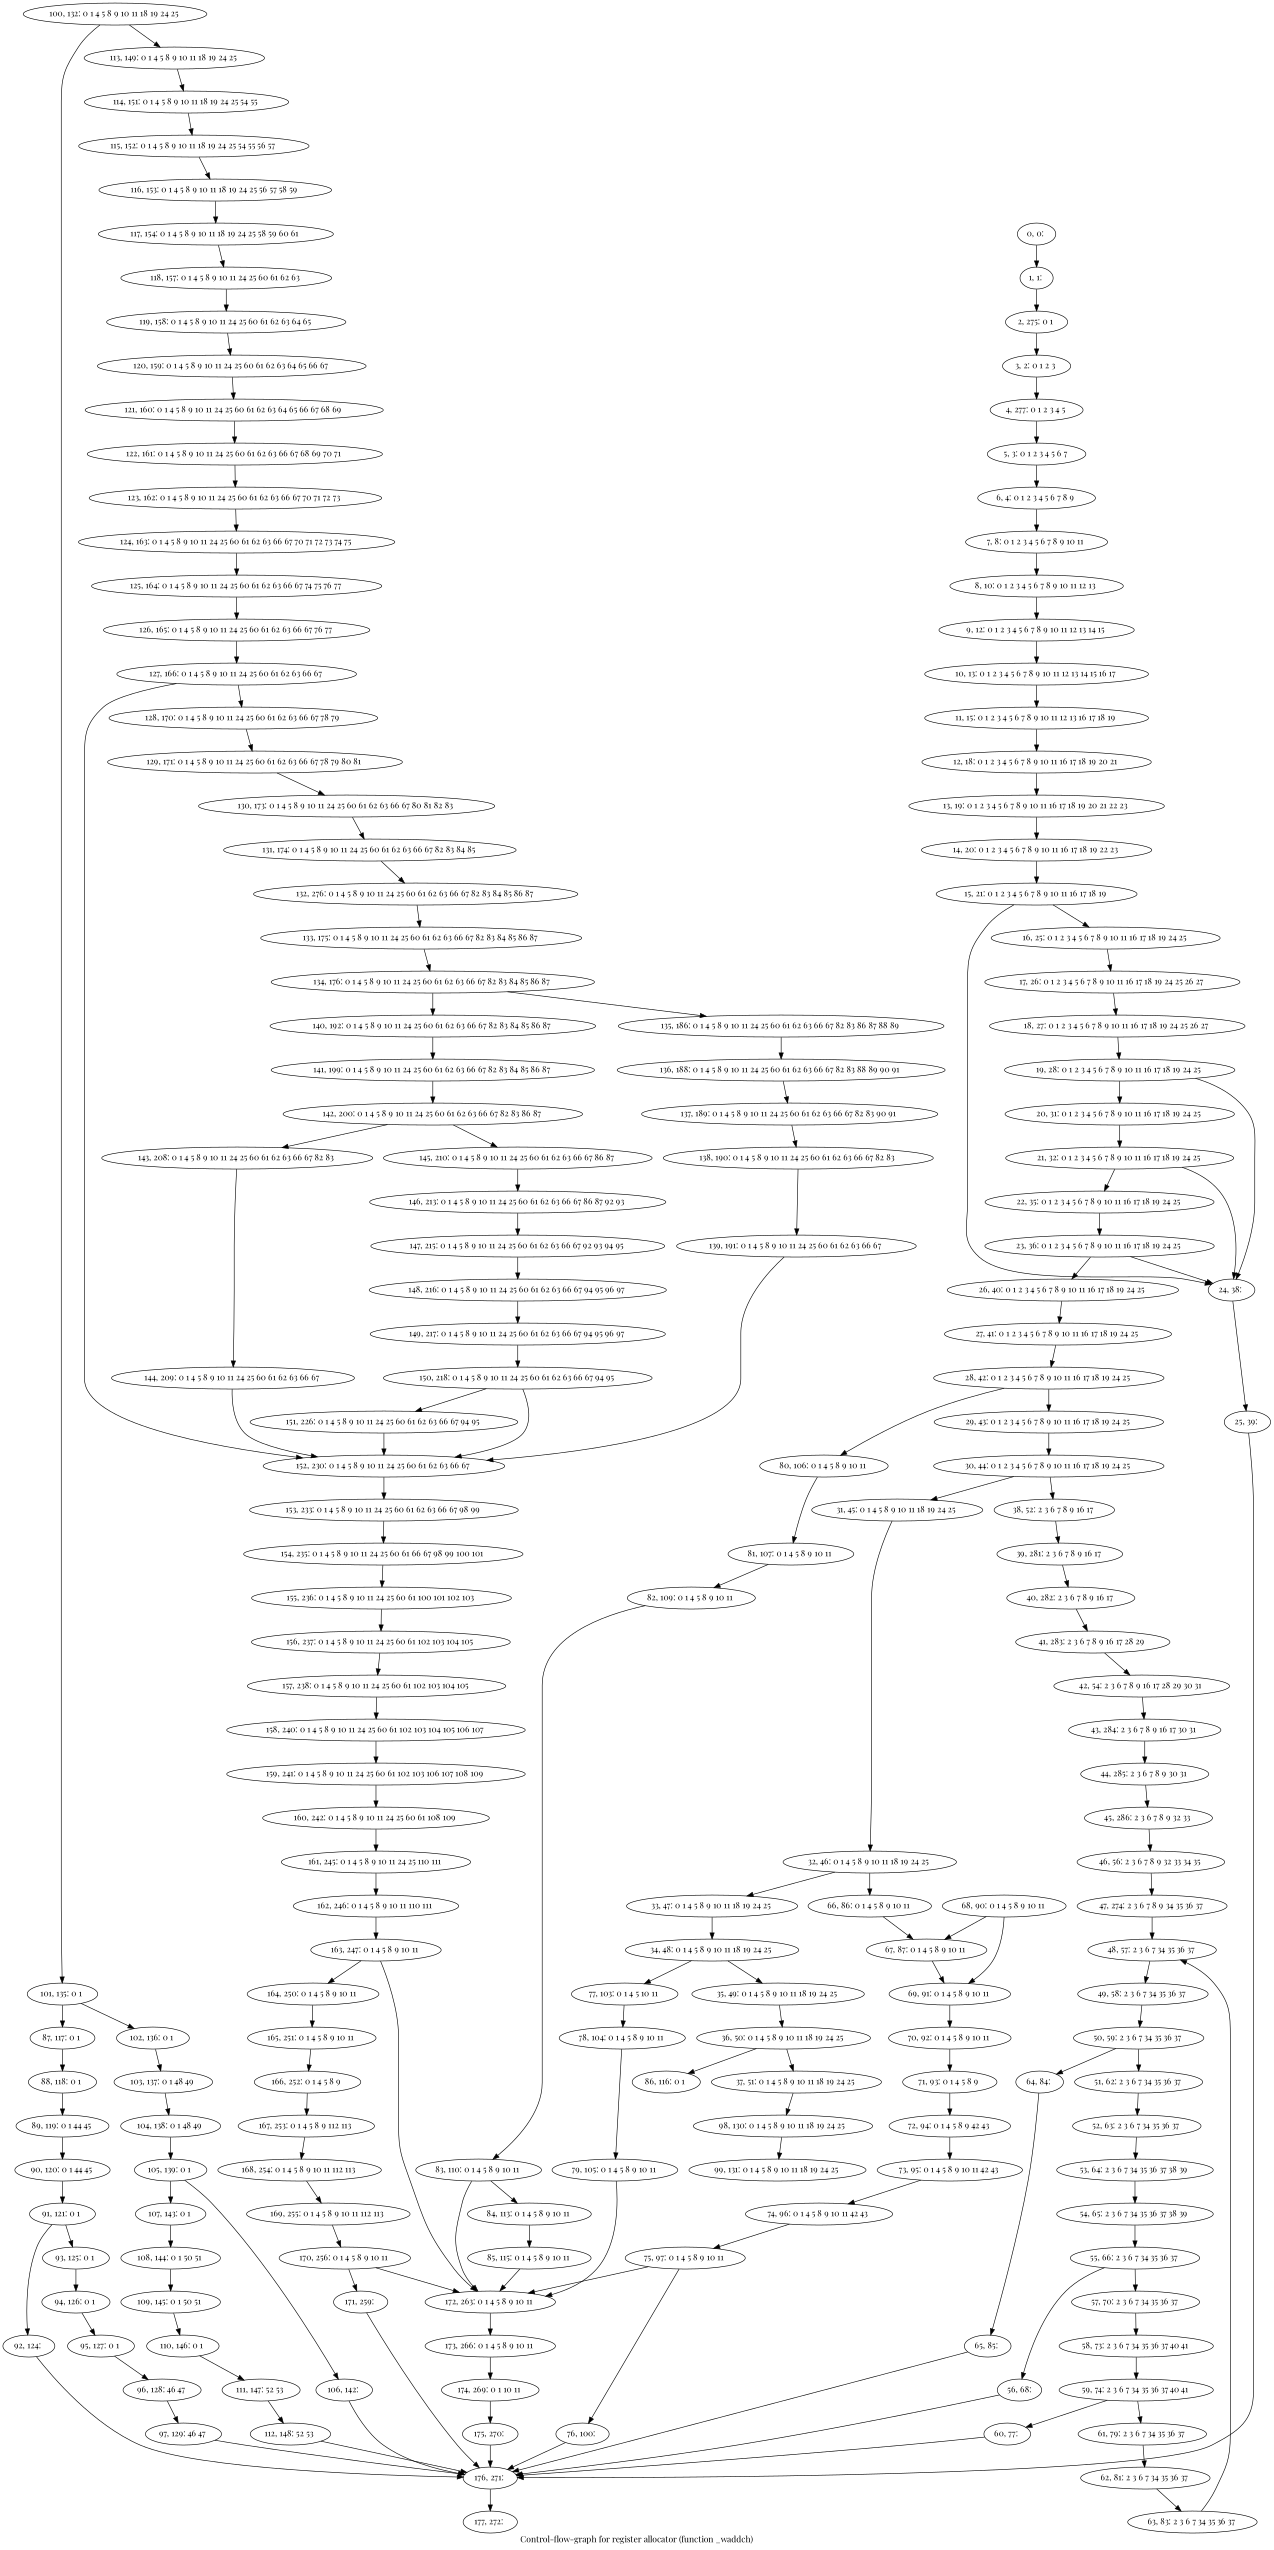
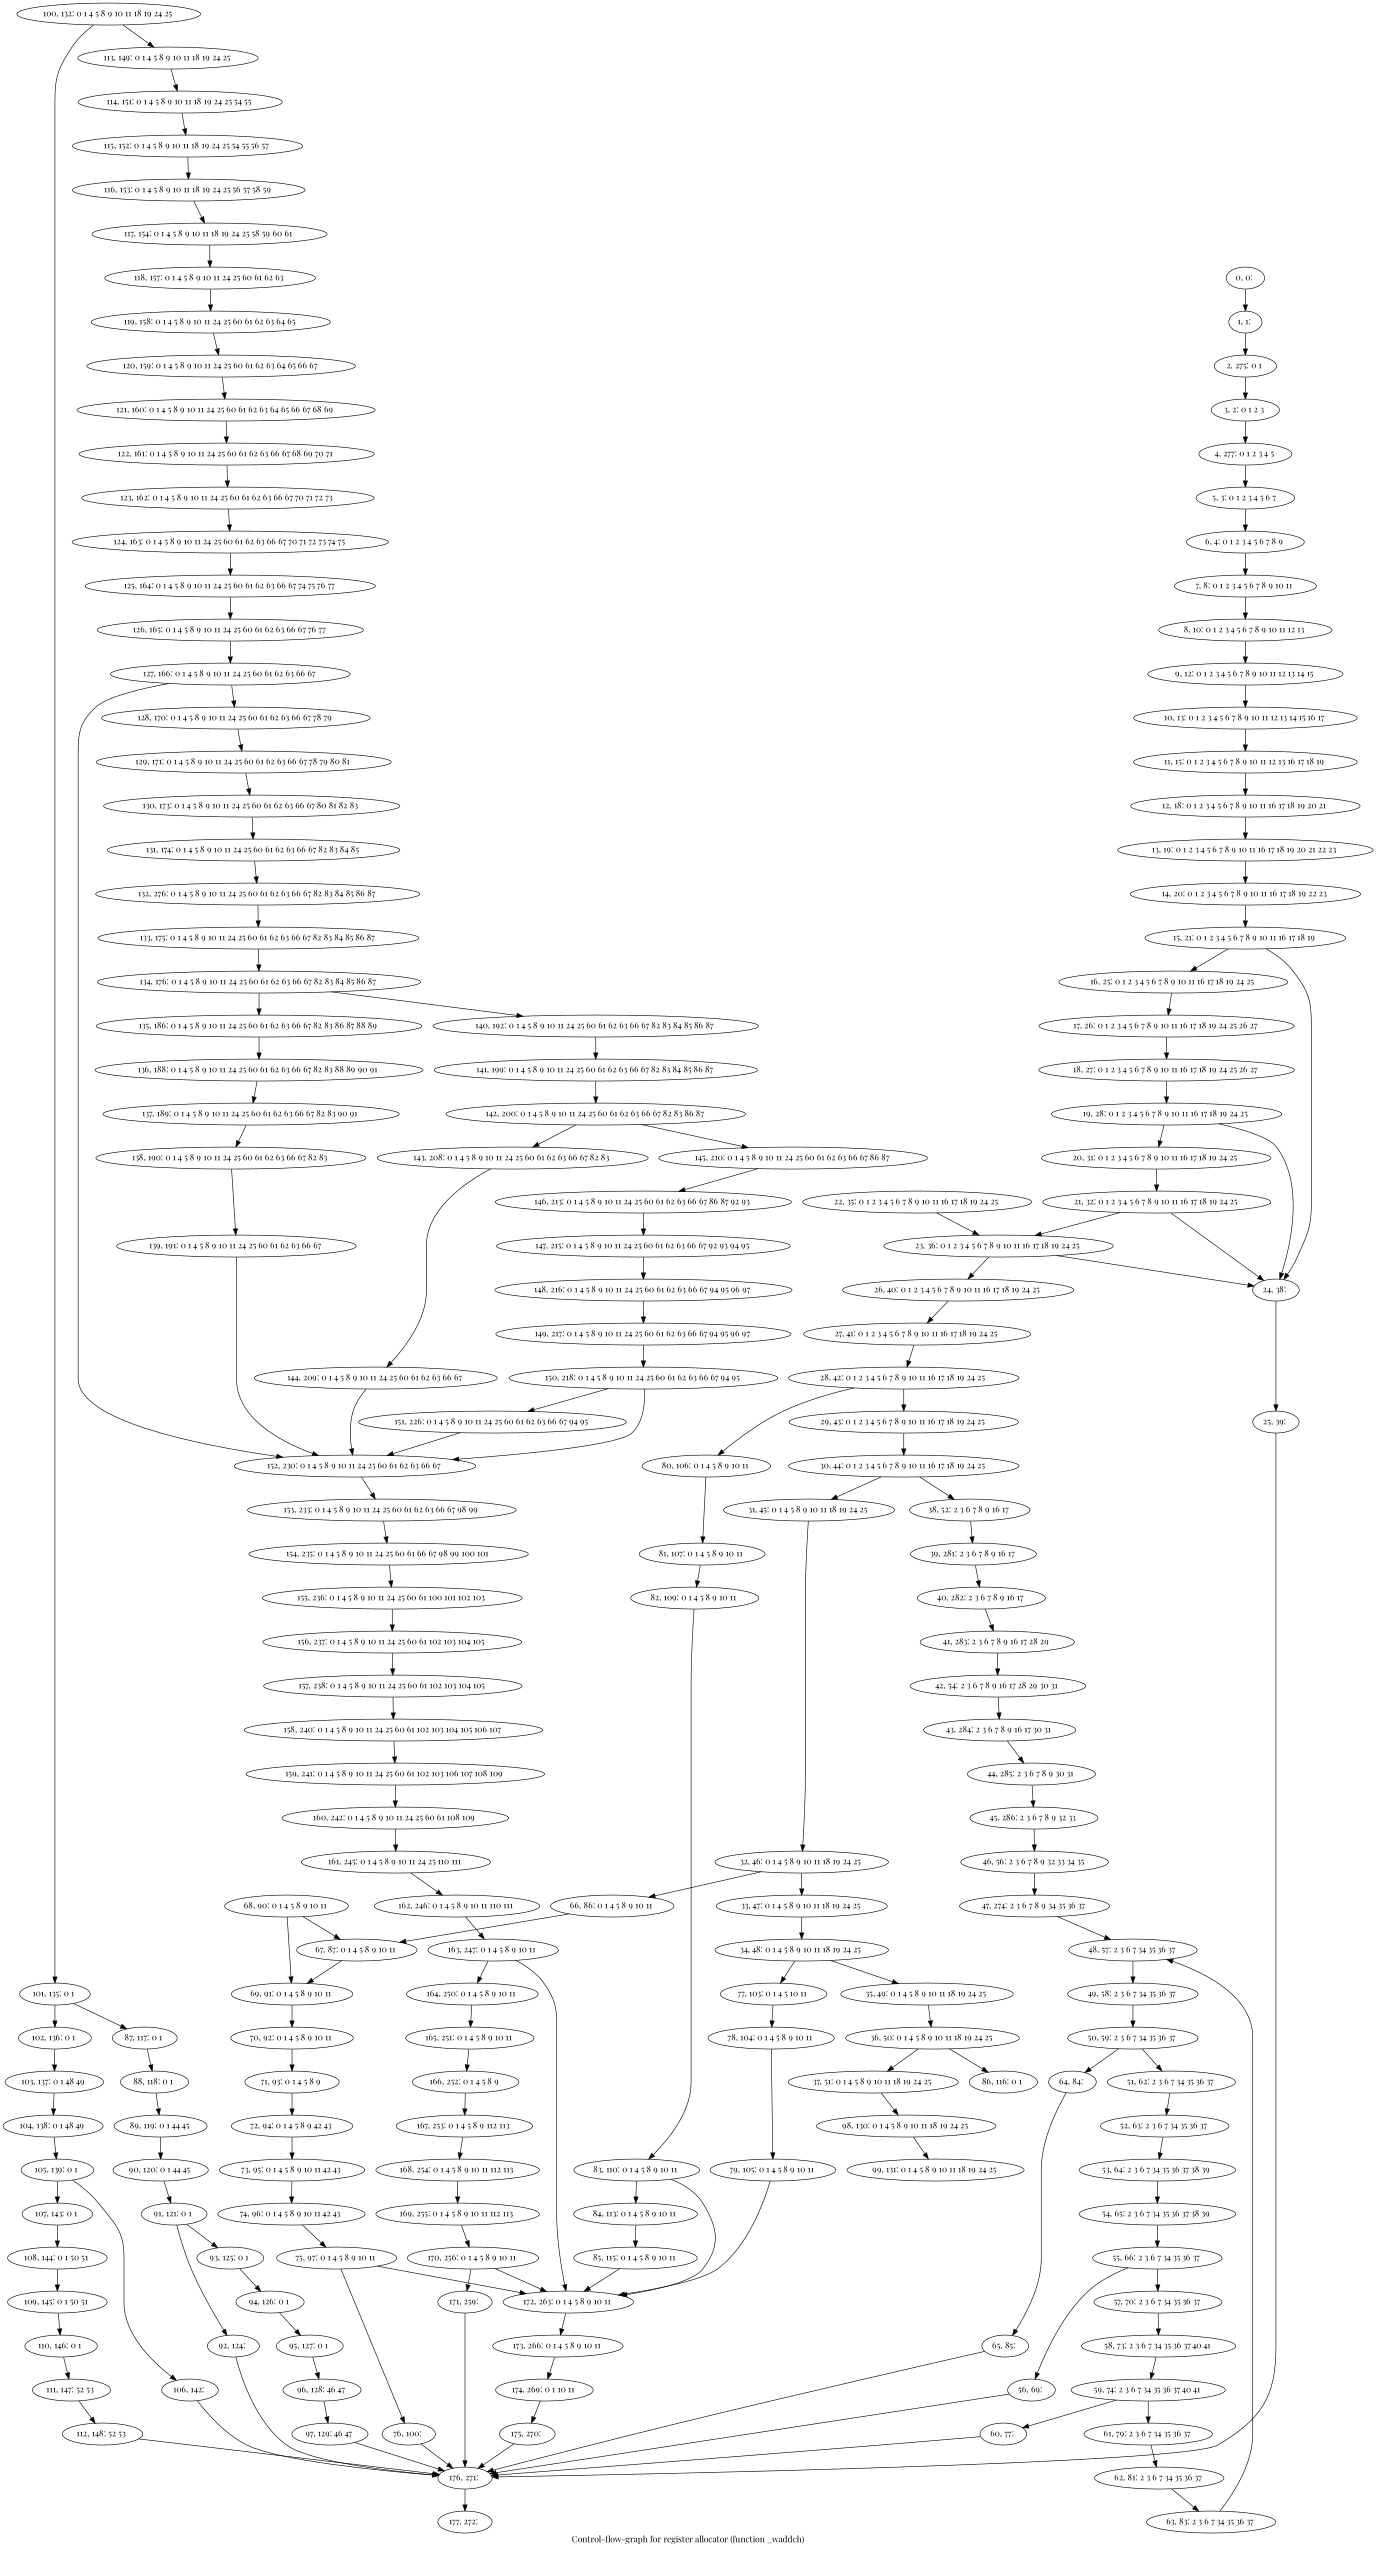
edge "21, 32: 0 1 2 3 4 5 6 7 8 9 10 11 16 17 18 19 24 25" -> "22, 35: 0 1 2 3 4 5 6 7 8 9 10 11 16 17 18 19 24 25": now "21, 32: 0 1 2 3 4 5 6 7 8 9 10 11 16 17 18 19 24 25" -> "23, 36: 0 1 2 3 4 5 6 7 8 9 10 11 16 17 18 19 24 25"
node "56, 68:": label "56, 68:" -> "56, 69:"
